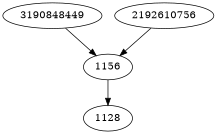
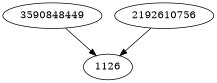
node "3190848449": label "3190848449" -> "3590848449"
node "1156": label "1156" -> "1126"
node "1128": removed
